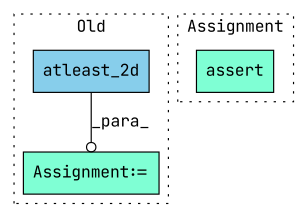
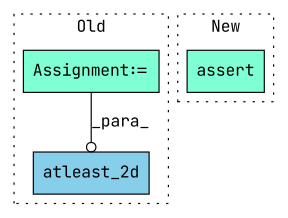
cluster "Assignment": label "Assignment" -> "New"
edge "atleast_2d" -> "Assignment:=": reversed
